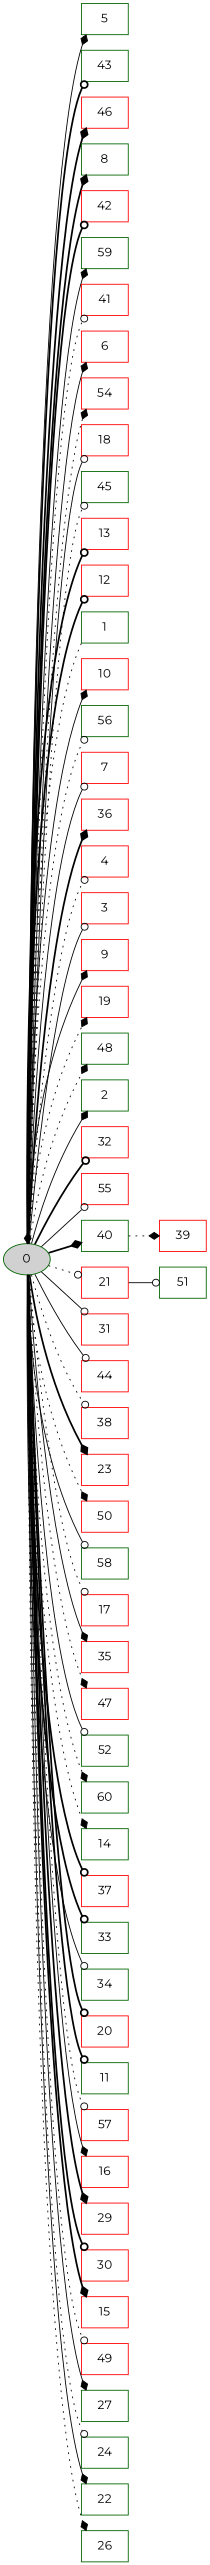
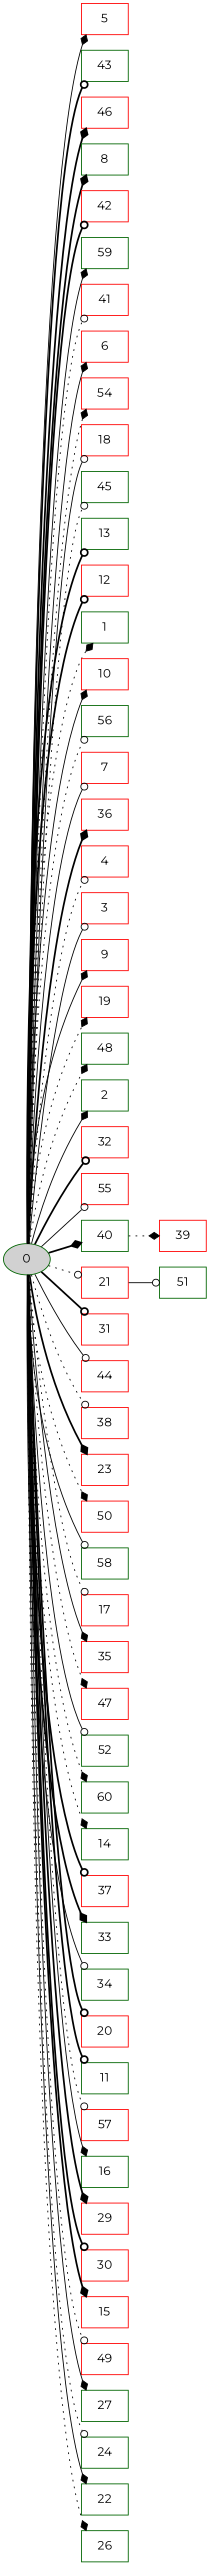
node "5": color darkgreen -> red
node "13": color red -> darkgreen
edge "1" -> "0": reversed
edge "0" -> "31": style solid -> bold
edge "0" -> "33": arrowhead odot -> diamond
node "16": color red -> darkgreen
